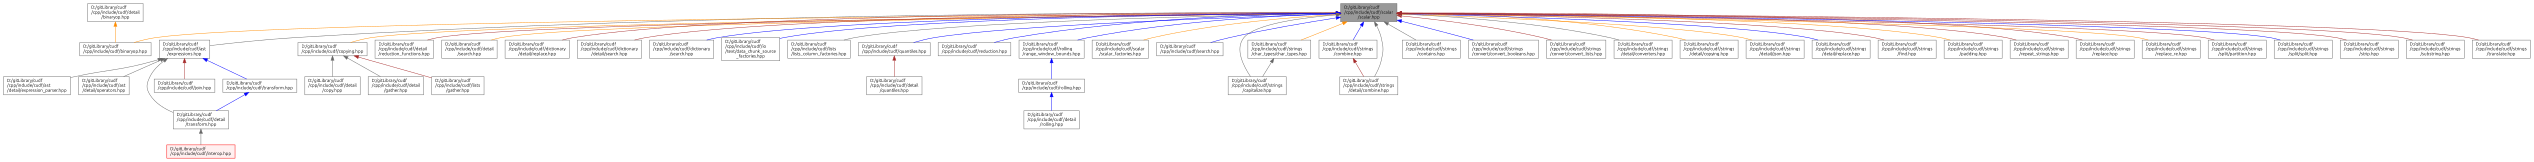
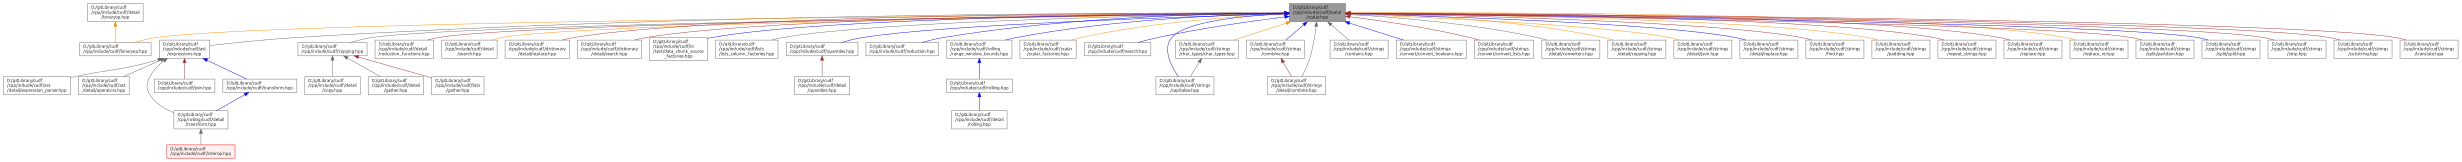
edge "D:/gitLibrary/cudf /cpp/include/cudf/copying.hpp" -> "D:/gitLibrary/cudf /cpp/include/cudf/scalar /scalar.hpp": color darkorange -> gray40
edge "D:/gitLibrary/cudf /cpp/include/cudf/strings /capitalize.hpp" -> "D:/gitLibrary/cudf /cpp/include/cudf/scalar /scalar.hpp": color gray40 -> blue
node "D:/gitLibrary/cudf /cpp/include/cudf/dictionary /search.hpp": removed
node "D:/gitLibrary/cudf /cpp/include/cudf/detail /transform.hpp": label "D:/gitLibrary/cudf /cpp/include/cudf/detail /transform.hpp" -> "D:/gitLibrary/cudf /cpp/rolling/cudf/detail /transform.hpp"
